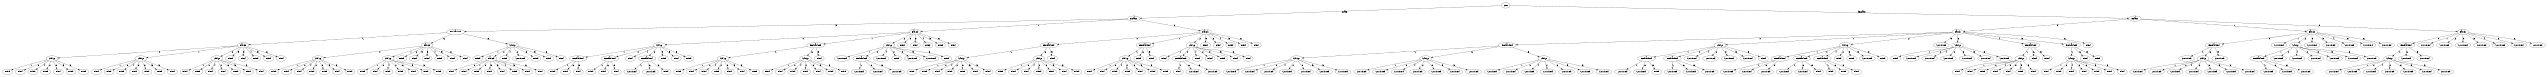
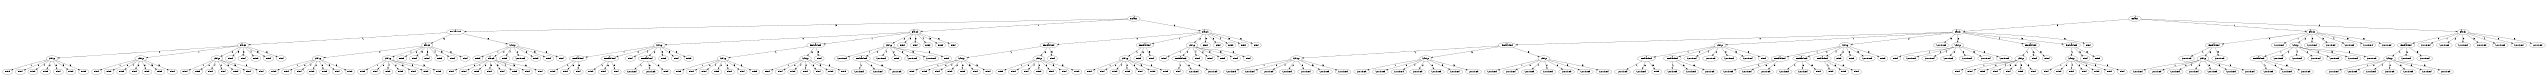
node "Sex": removed
